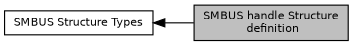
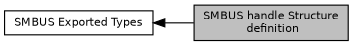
node "SMBUS Structure Types": label "SMBUS Structure Types" -> "SMBUS Exported Types"
